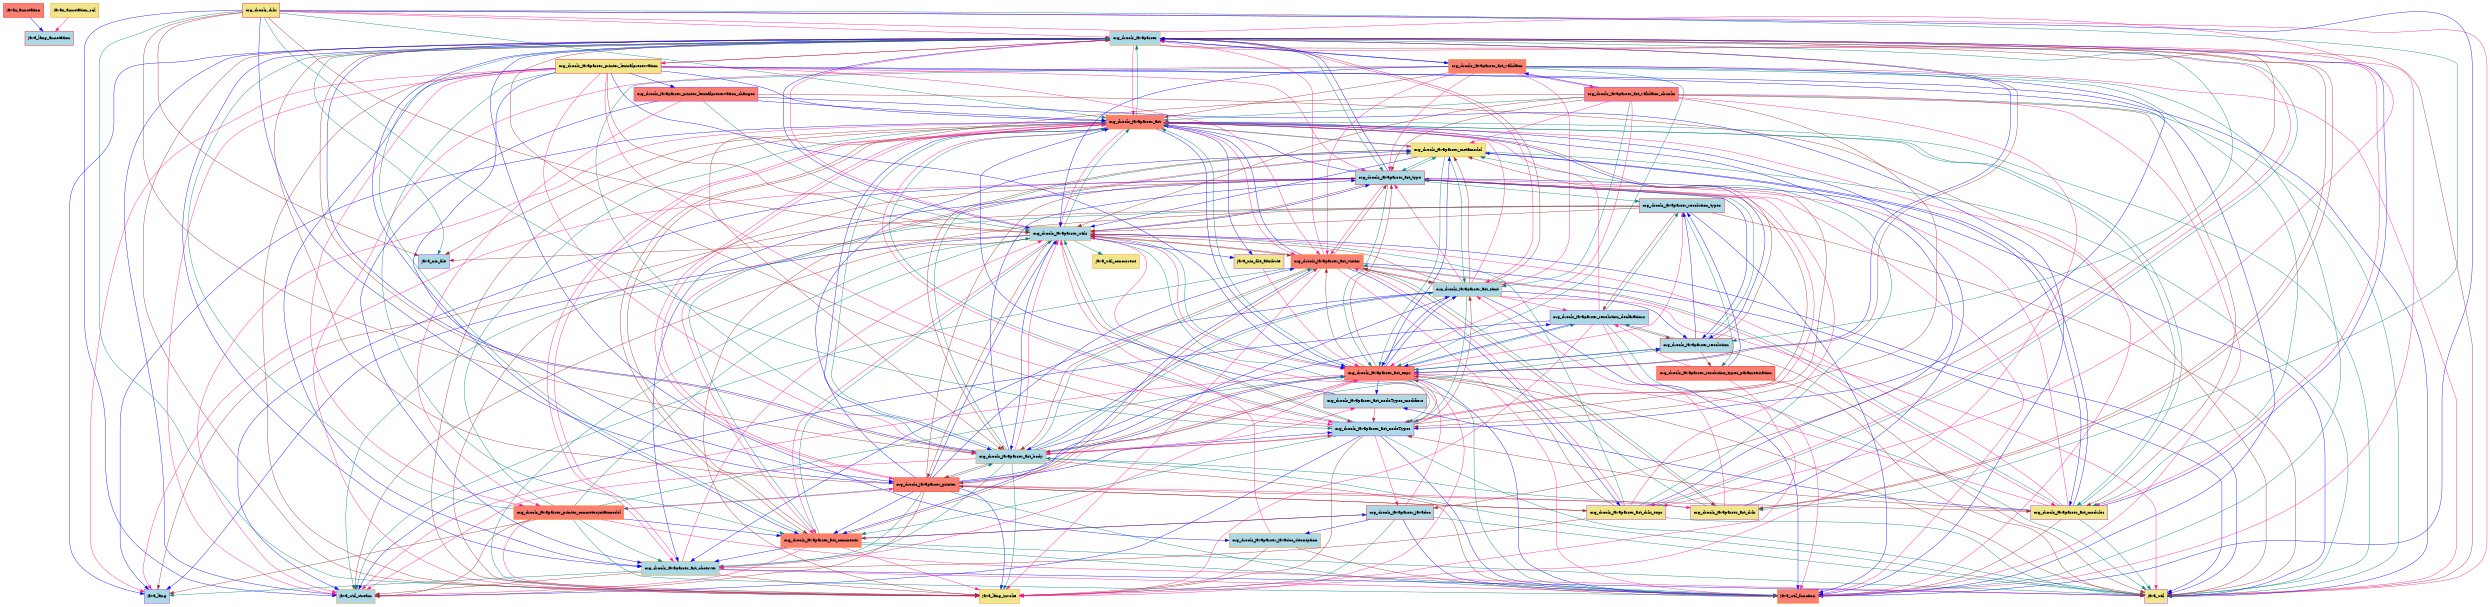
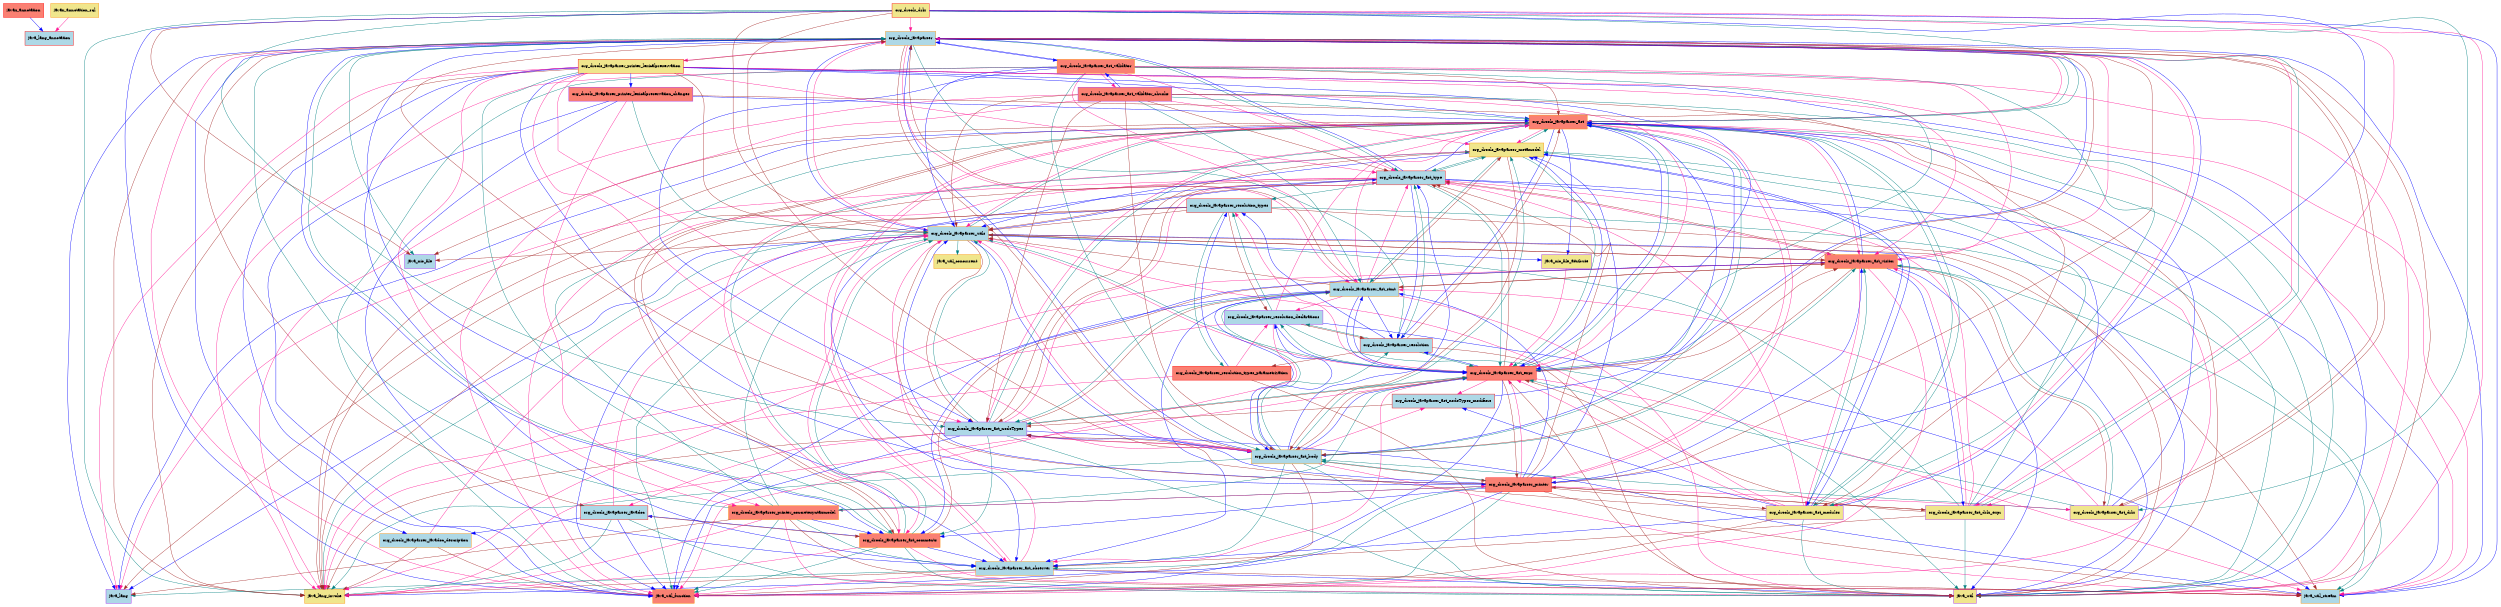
edge "org_drools_javaparser_ast_expr" -> "org_drools_javaparser_ast_nodeTypes_modifiers": color blue -> deeppink
edge "org_drools_javaparser_ast_modules" -> "org_drools_javaparser_ast_observer": added
